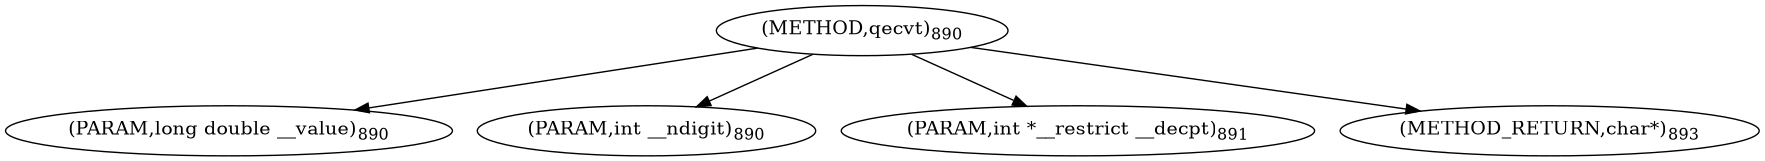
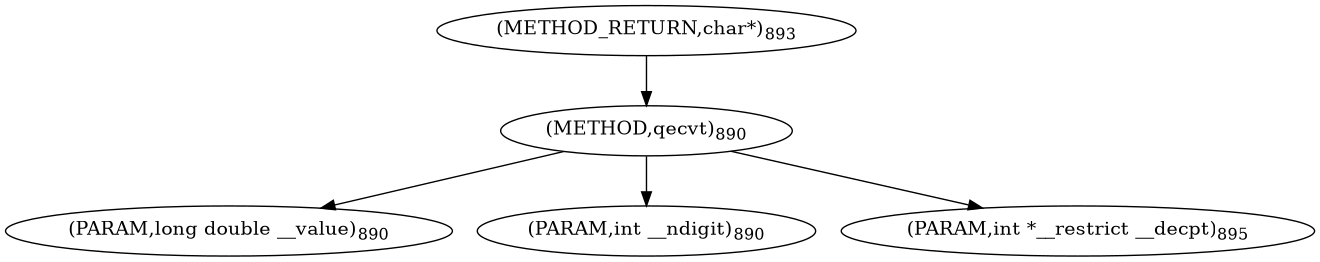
edge "(METHOD,qecvt)" -> "(METHOD_RETURN,char*)": reversed
node "(PARAM,int *__restrict __decpt)": text "891" -> "895"
